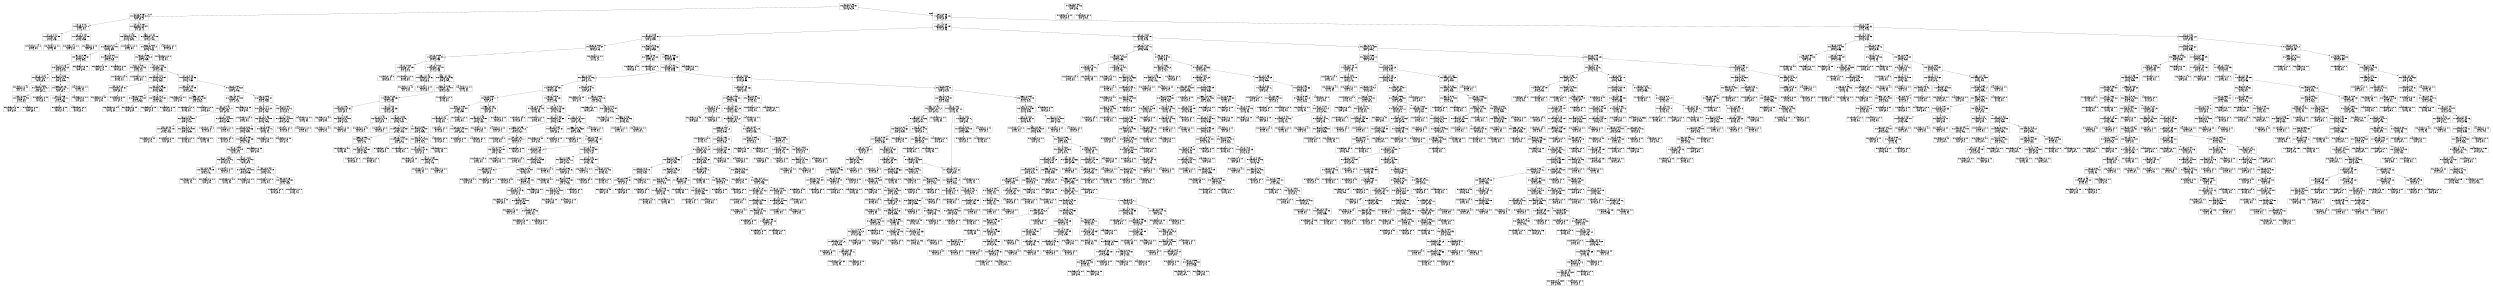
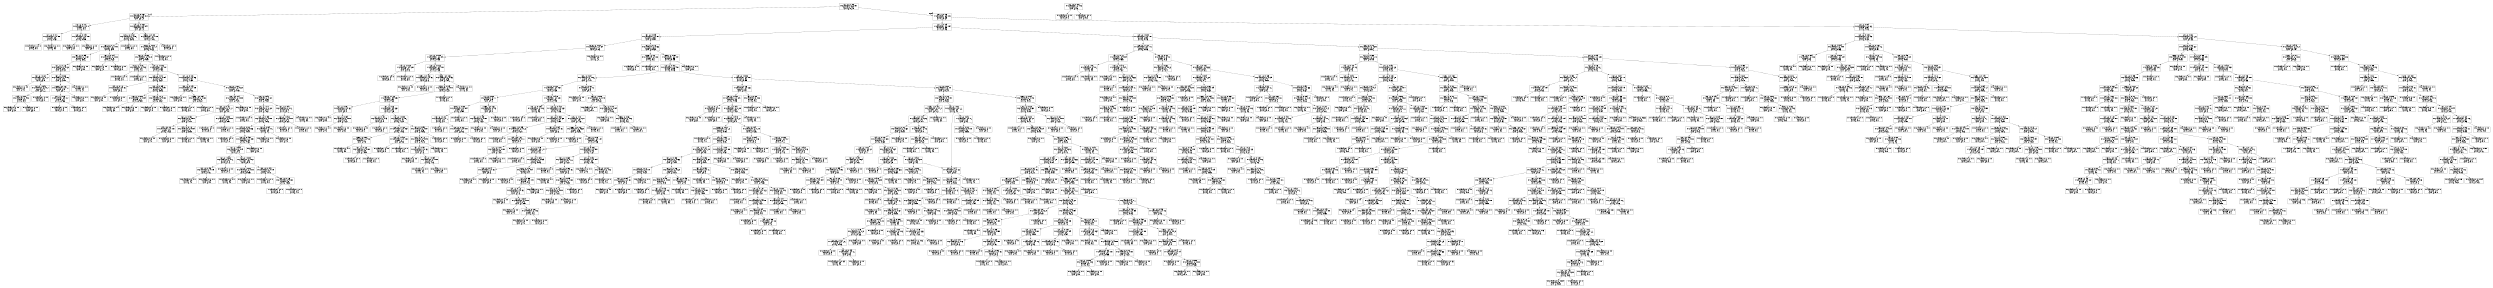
node "x[1] <= 1.091 squared_error = 0.25 samples = 2 value = 8.5": label "x[1] <= 1.091 squared_error = 0.25 samples = 2 value = 8.5" -> "x[1] <= 1.091 squared_error = 0.25 error = 2 value = 8.5"
